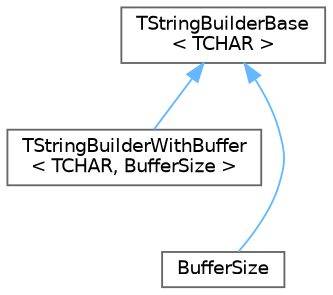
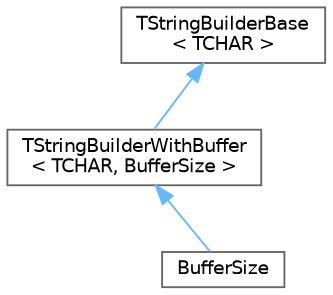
edge "BufferSize" -> "TStringBuilderBase < TCHAR >": now "BufferSize" -> "TStringBuilderWithBuffer < TCHAR, BufferSize >"
